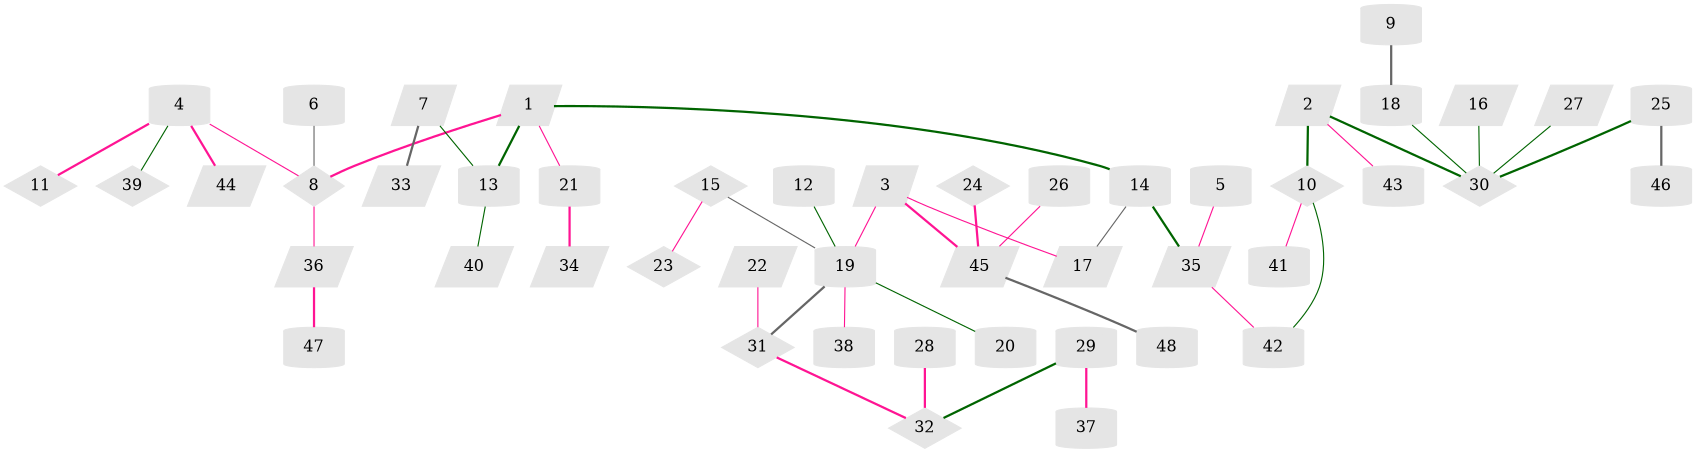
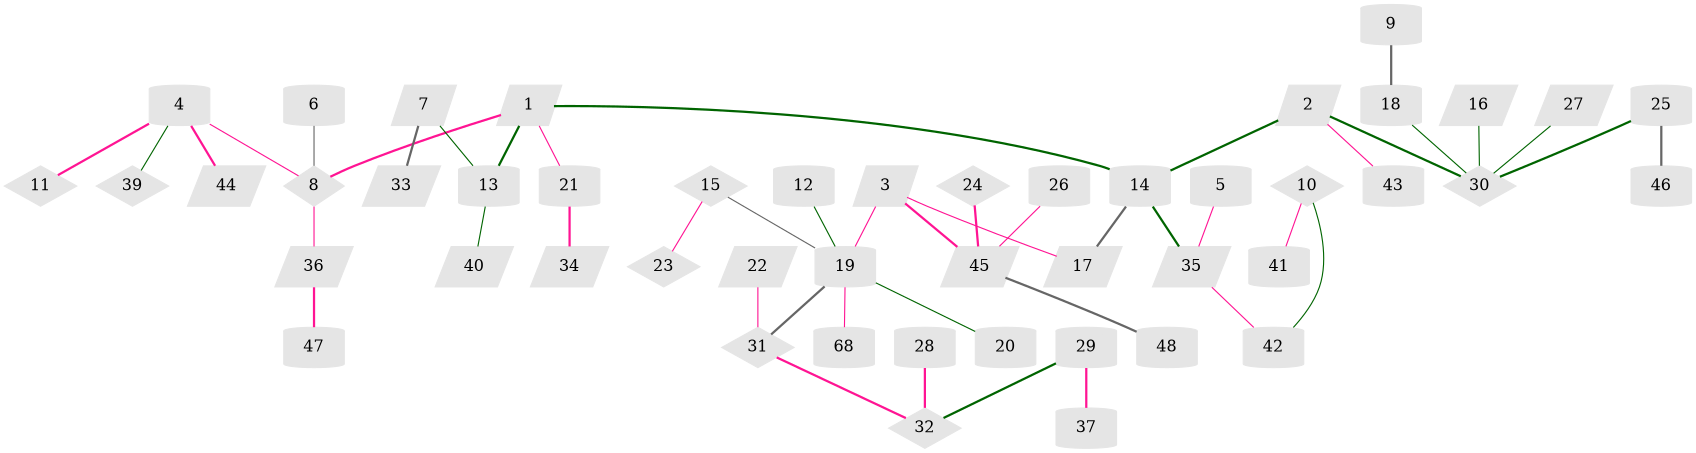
edge "2" -- "10": now "2" -- "14"
edge "14" -- "17": style solid -> bold
node "38": label "38" -> "68"
